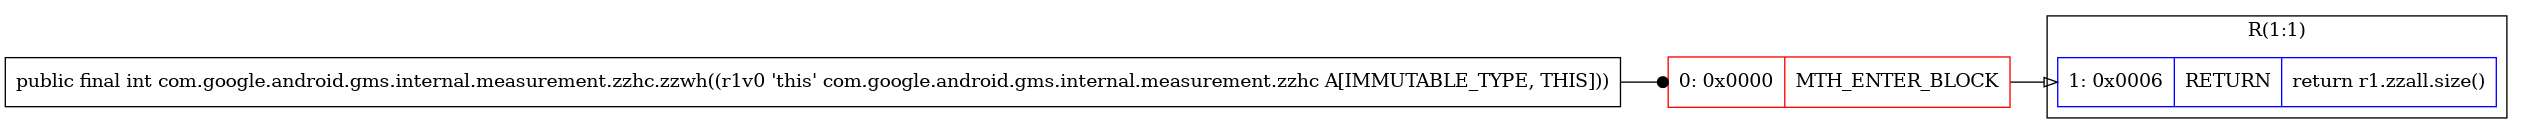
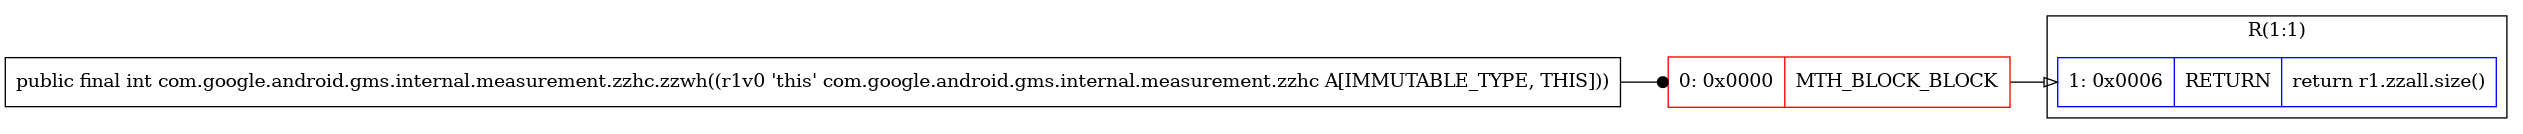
node "0: 0x0000": text "MTH_ENTER_BLOCK" -> "MTH_BLOCK_BLOCK"
